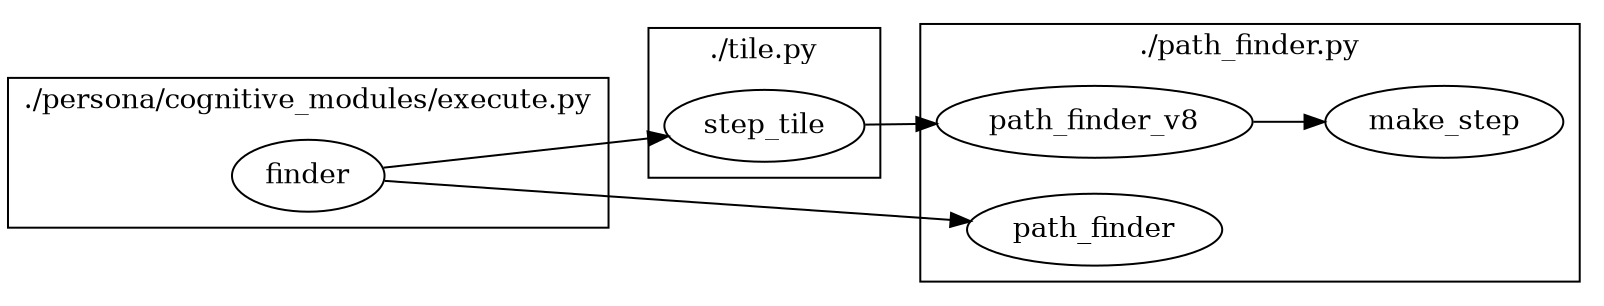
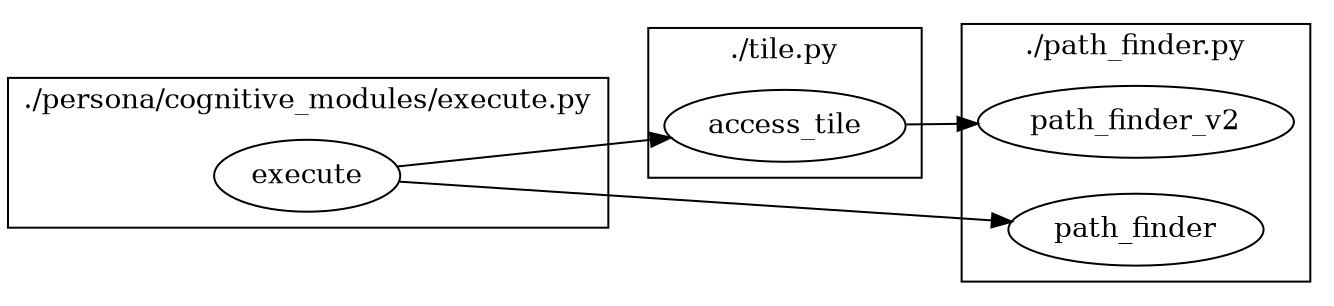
node "path_finder_v8": label "path_finder_v8" -> "path_finder_v2"
node "make_step": removed
node "step_tile": label "step_tile" -> "access_tile"
node "finder": label "finder" -> "execute"
